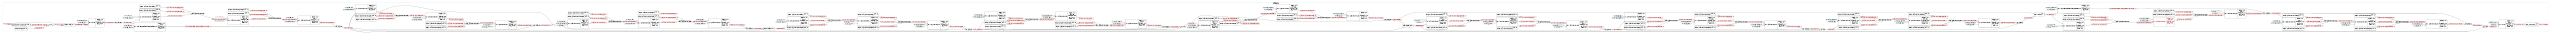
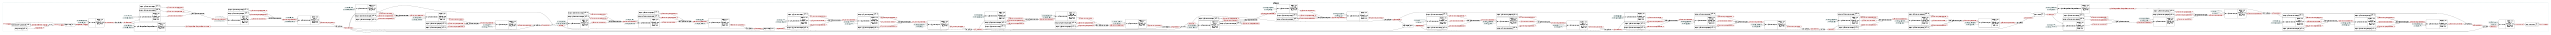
node "Conv: /layer10/block/block.3/Conv": fontcolor brown -> black
